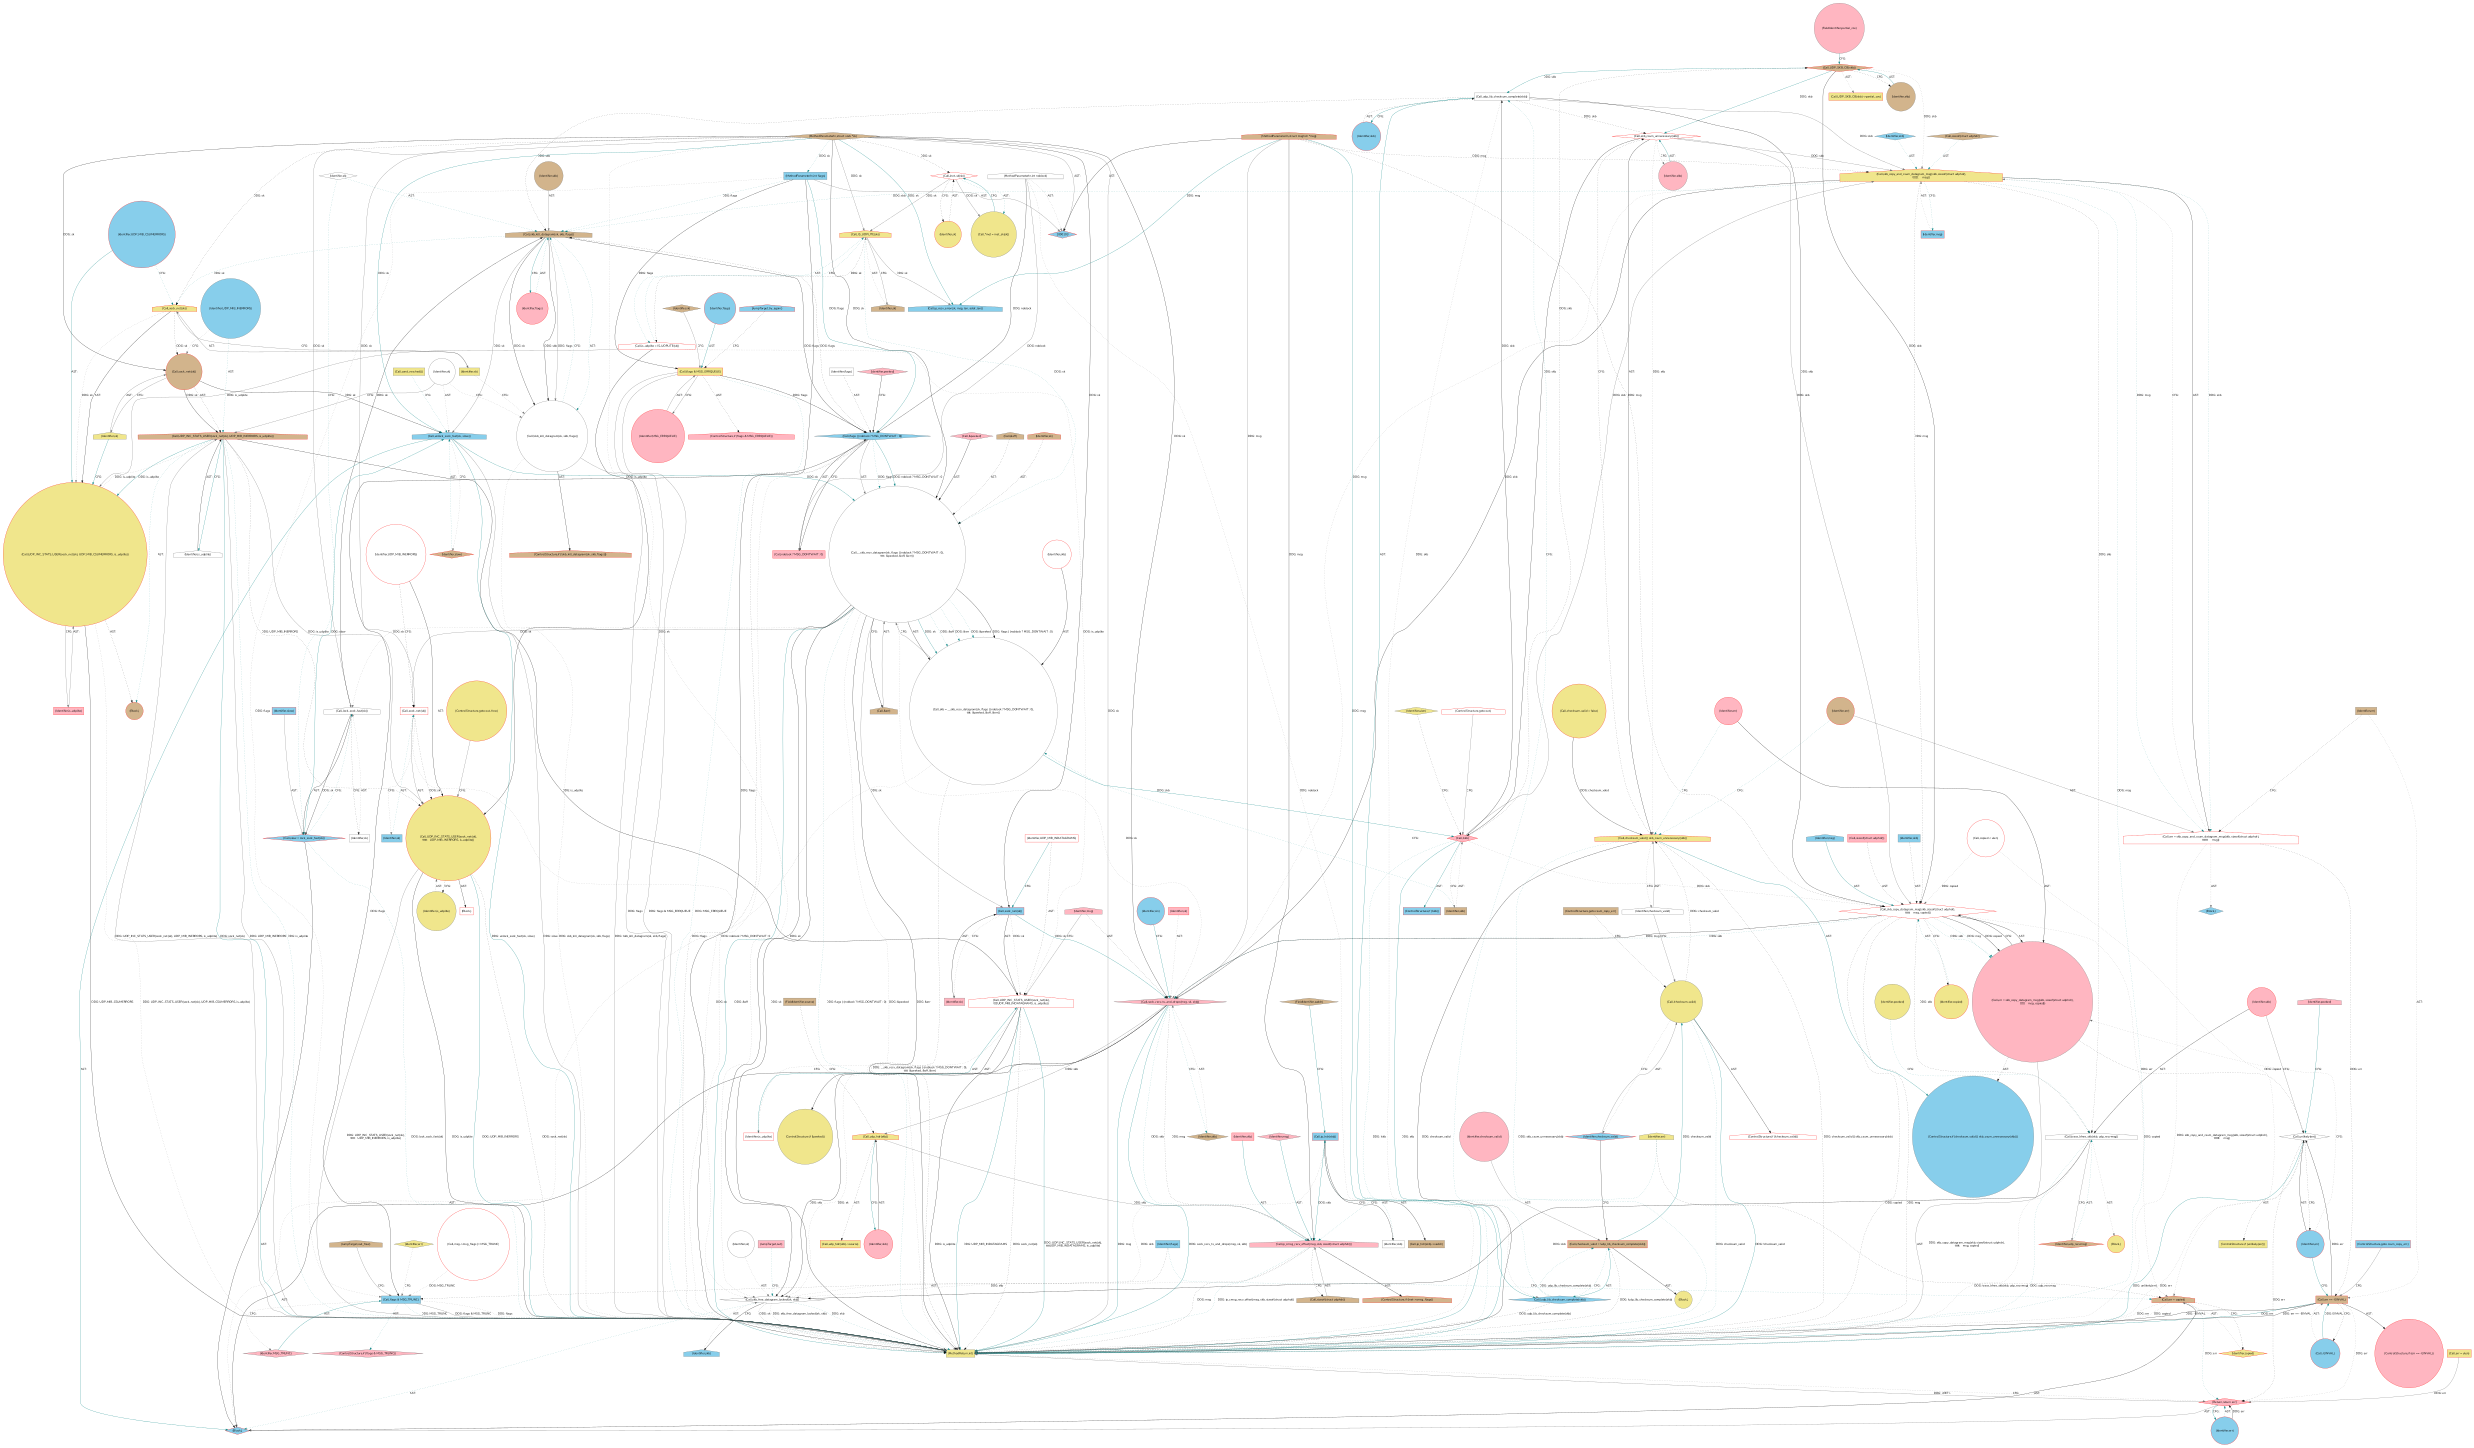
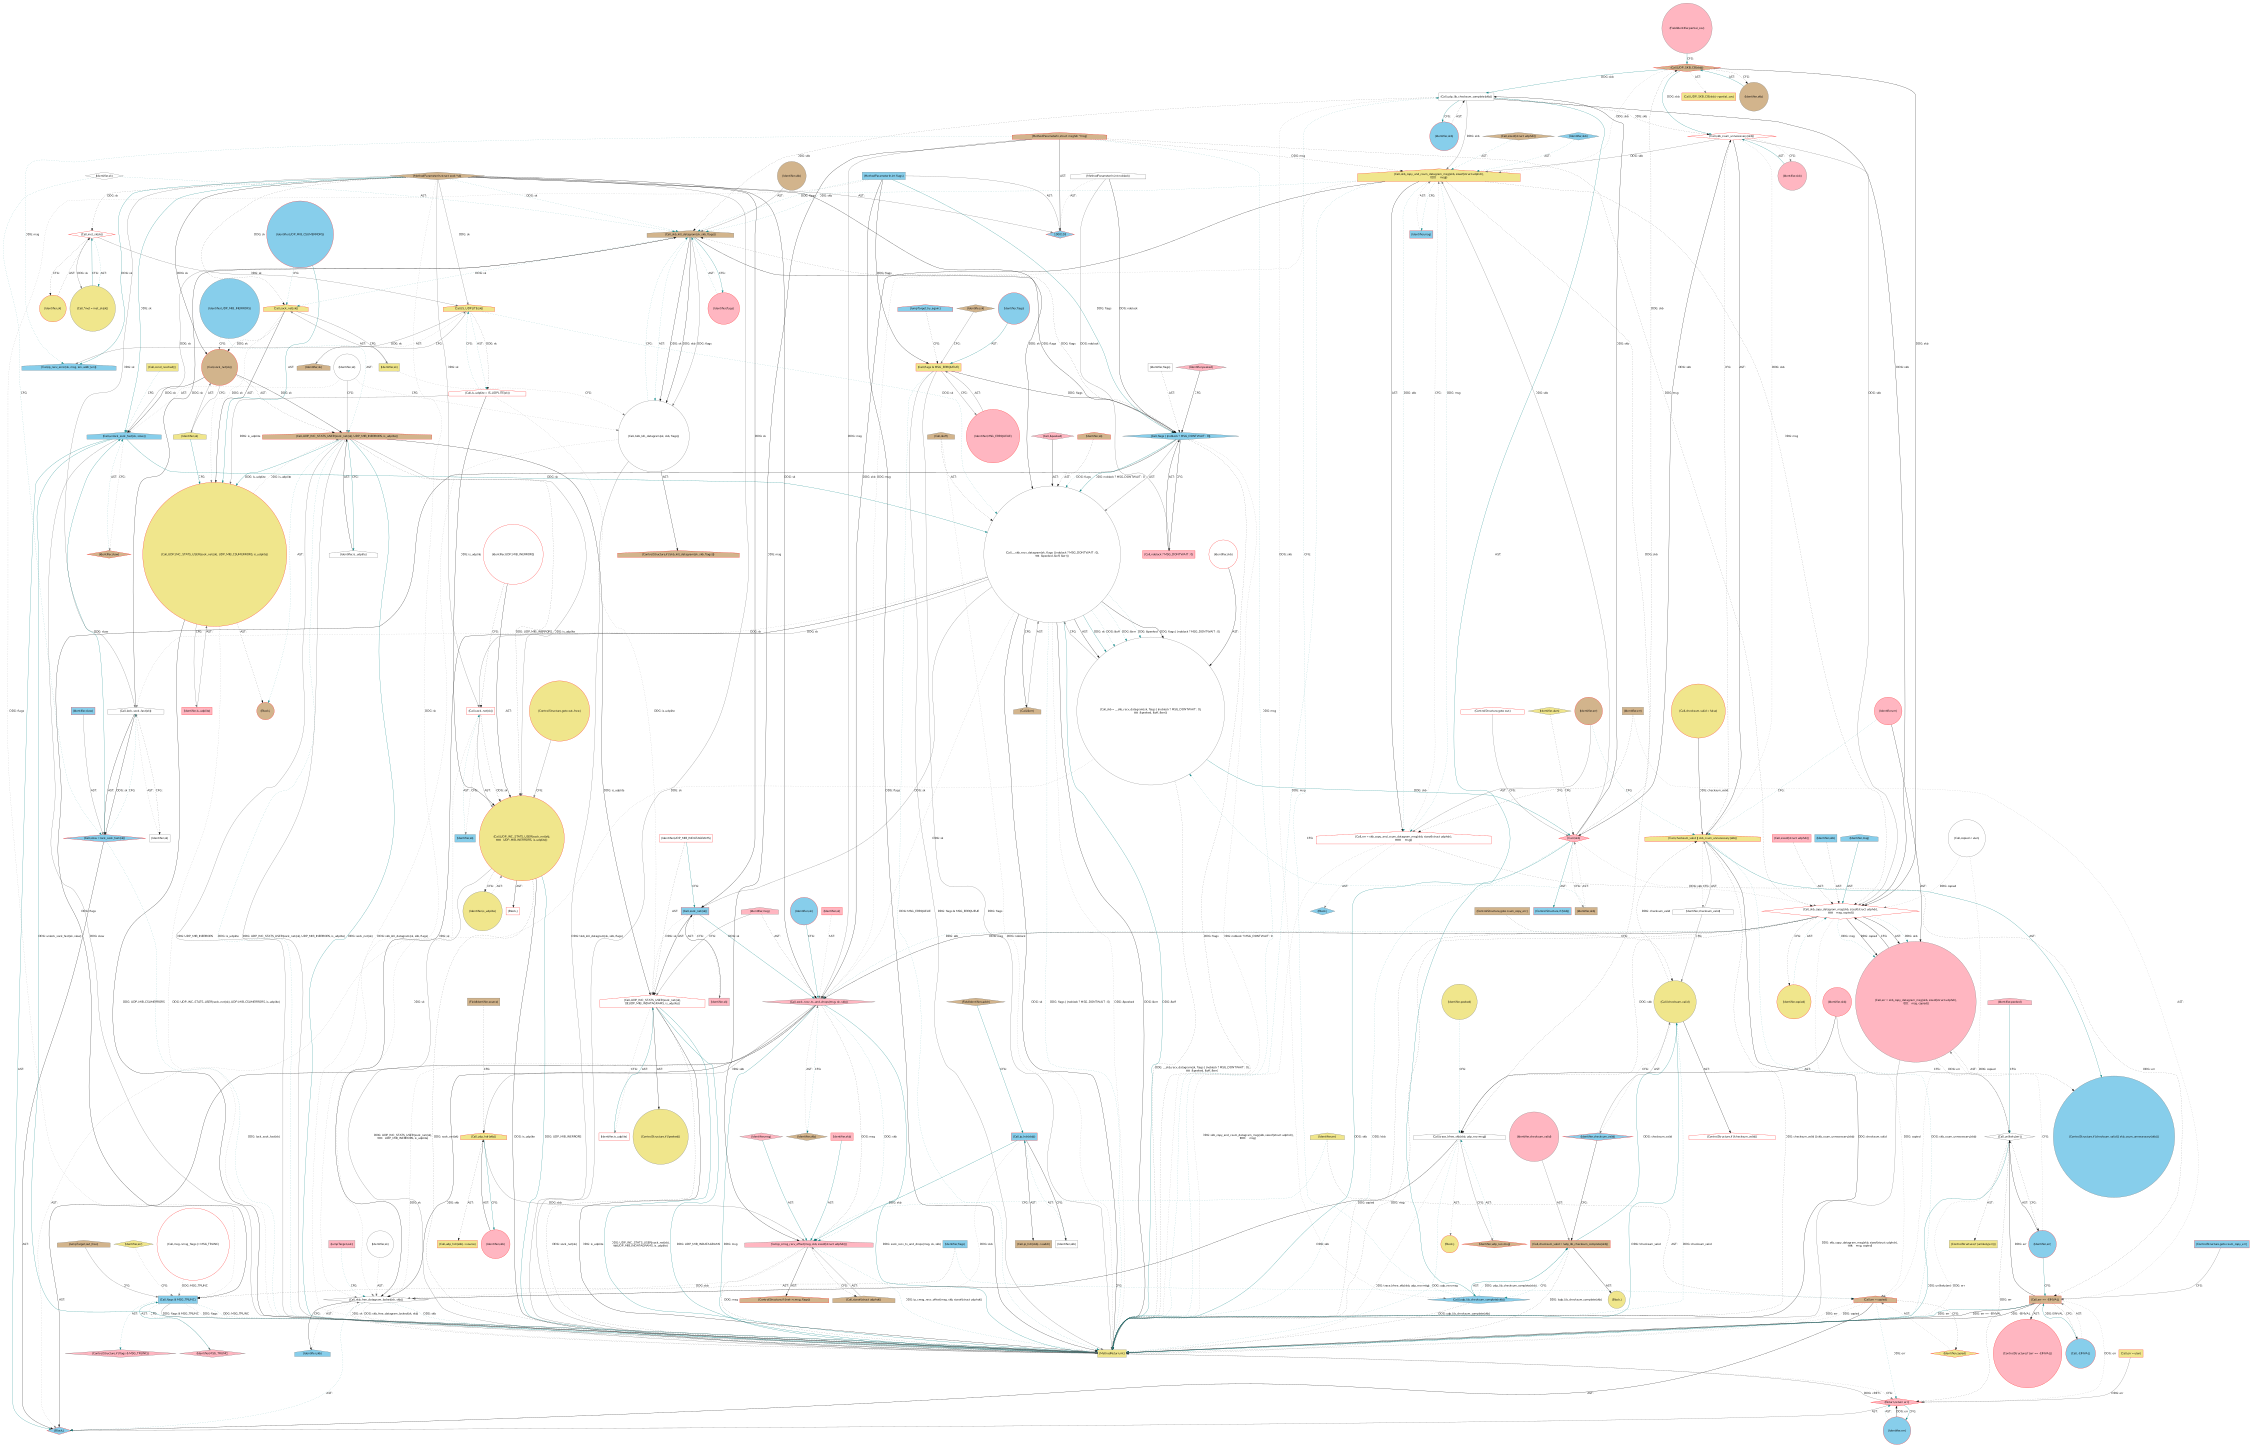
edge "(MethodParameterIn,struct sock *sk)" -> "(MethodParameterIn,int flags)": now "(MethodParameterIn,struct sock *sk)" -> "(Call,skb_kill_datagram(sk, skb, flags))"
edge "(MethodParameterIn,struct msghdr *msg)" -> "(Call,ip_recv_error(sk, msg, len, addr_len))": style solid -> dotted
node "(ControlStructure,if (flags & MSG_ERRQUEUE))": removed
node "(Call,copied < ulen)": color red -> gray40
edge "(MethodParameterIn,int noblock)" -> "(MethodReturn,int)": now "(Call,&off)" -> "(MethodReturn,int)"
edge "(MethodParameterIn,struct msghdr *msg)" -> "(MethodReturn,int)": style solid -> dotted
